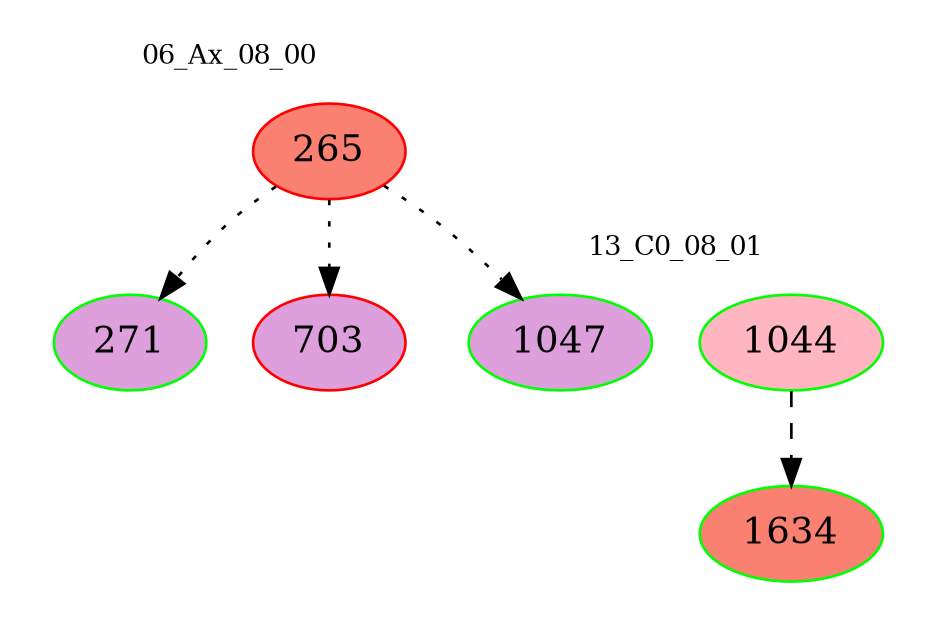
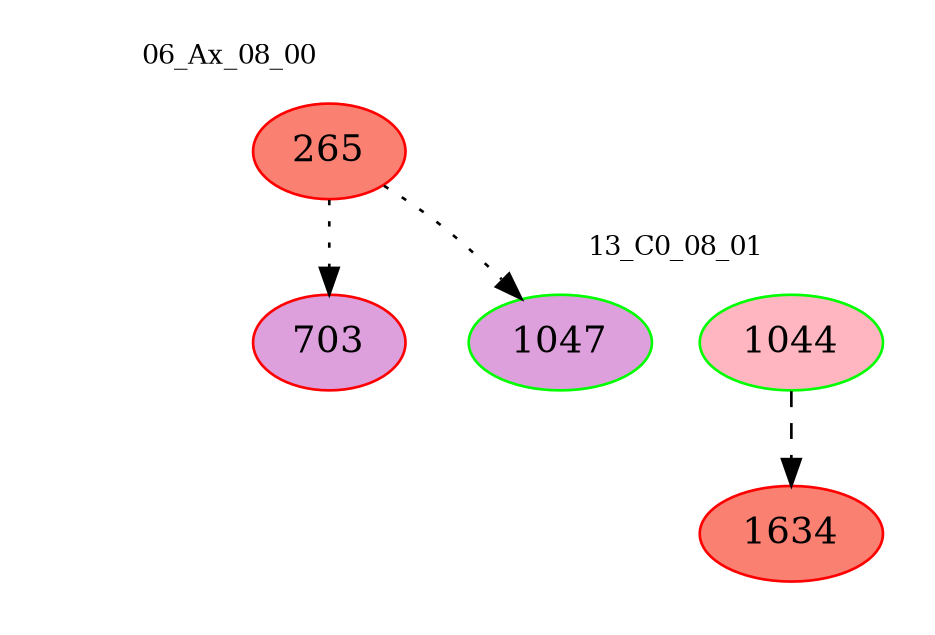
node "271": removed
node "1634": color green -> red
